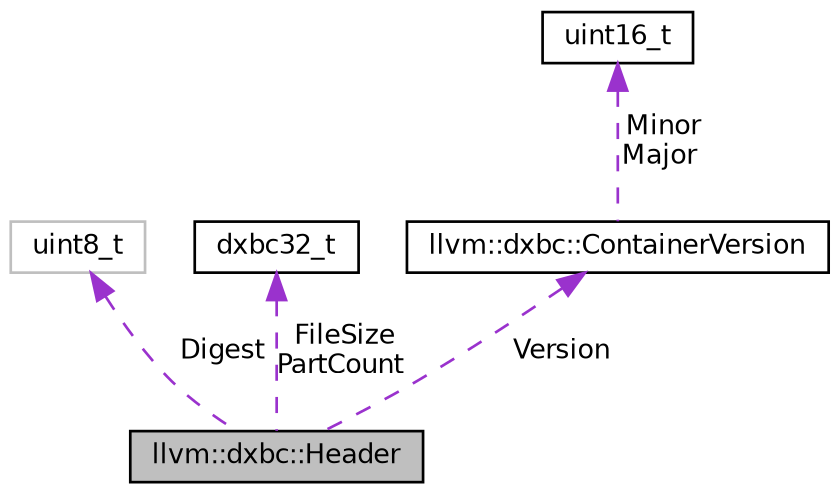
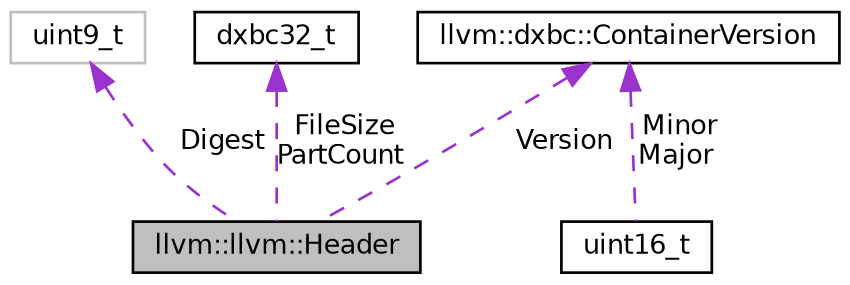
edge "llvm::dxbc::ContainerVersion" -> "uint16_t": reversed
node "uint8_t": label "uint8_t" -> "uint9_t"
node "llvm::dxbc::Header": label "llvm::dxbc::Header" -> "llvm::llvm::Header"
